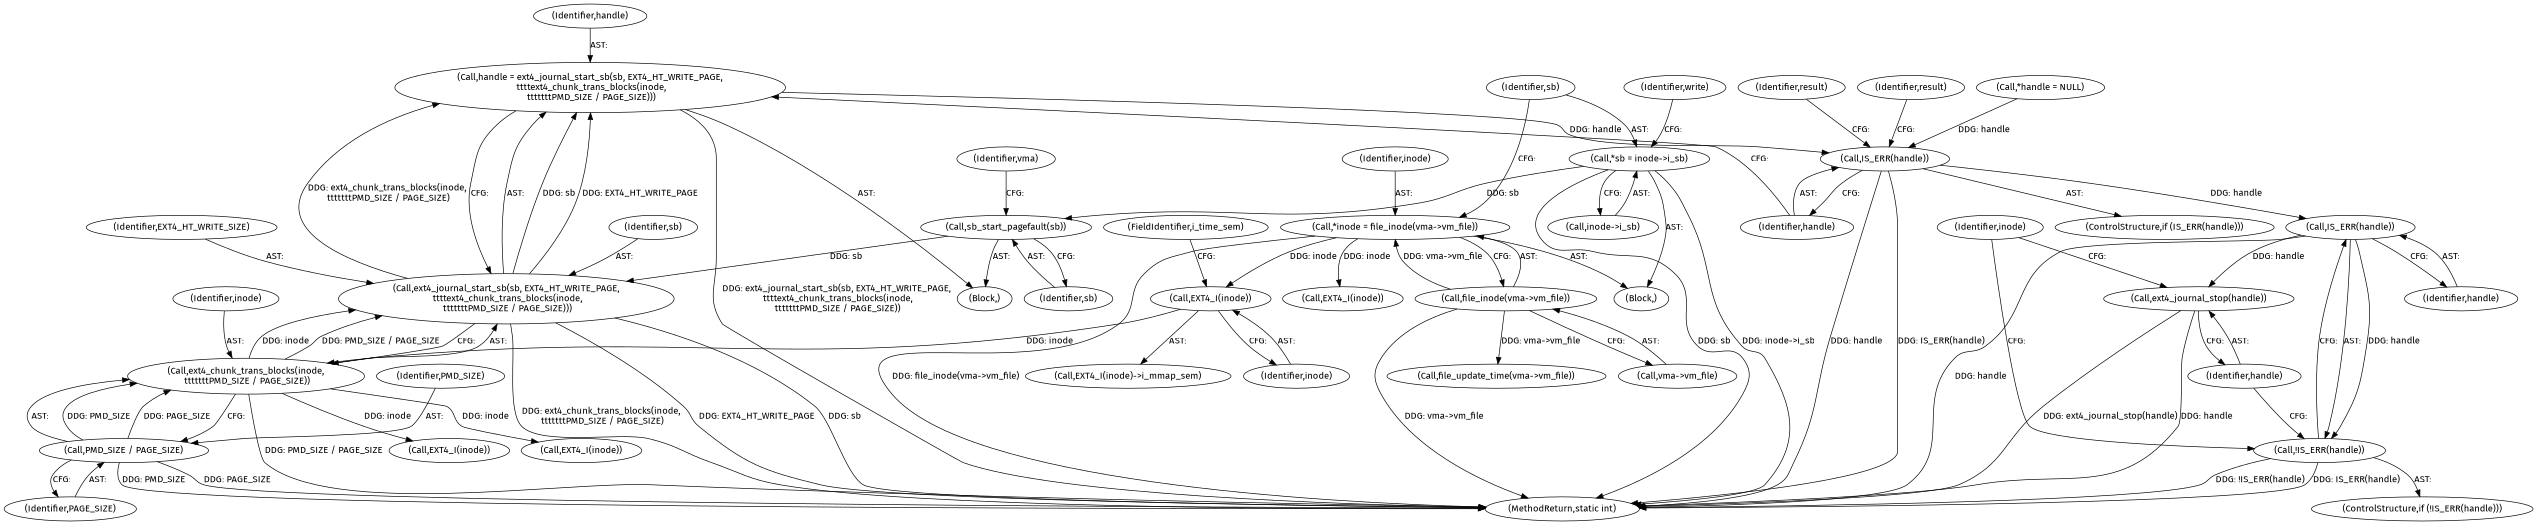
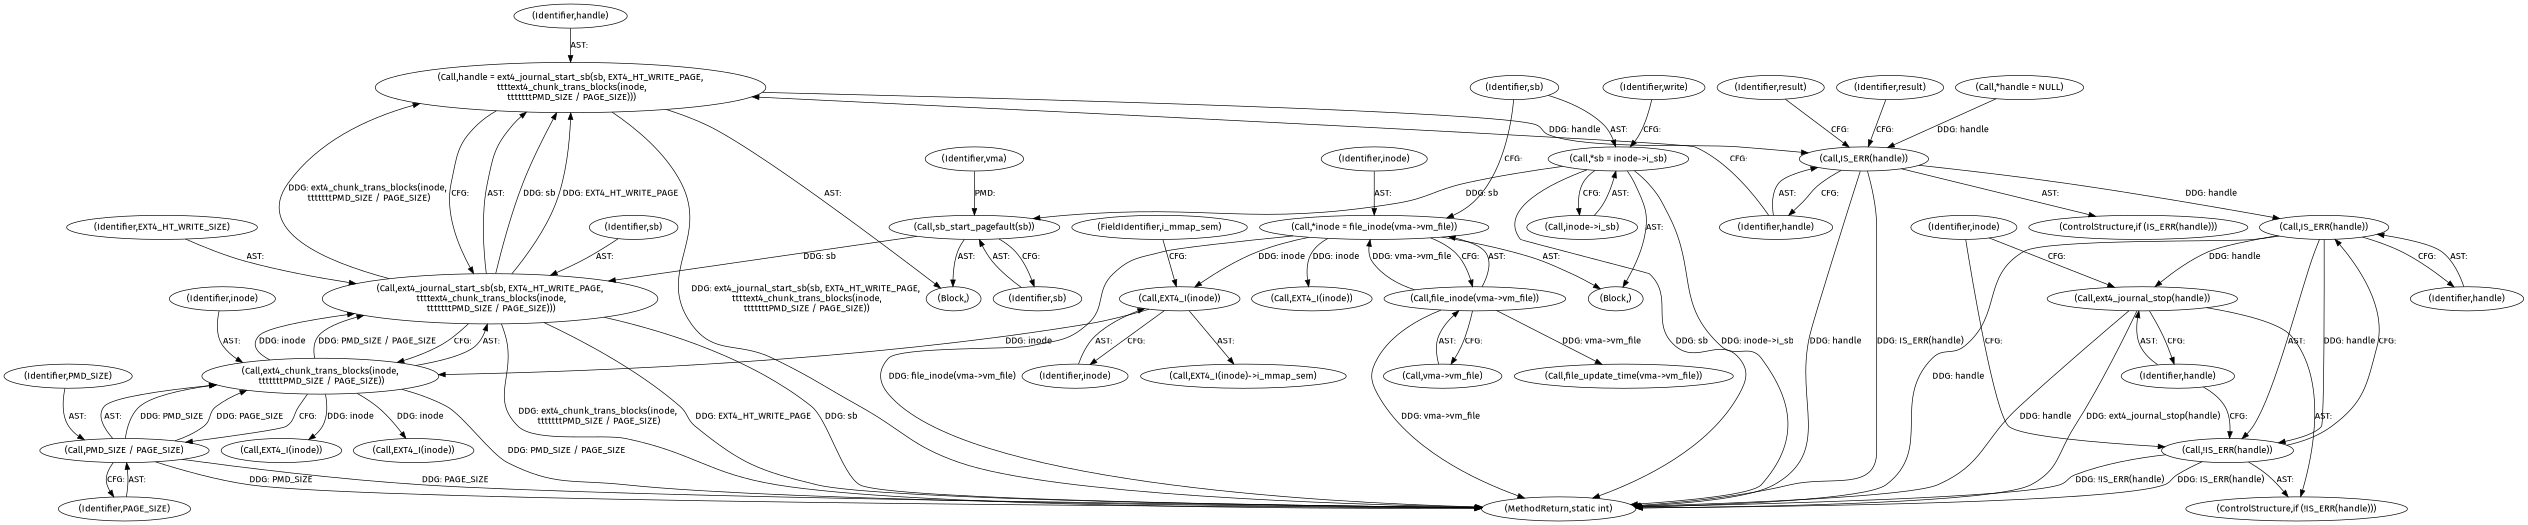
edge "(Identifier,vma)" -> "(Call,sb_start_pagefault(sb))": label "CFG: " -> "PMD: "
node "(FieldIdentifier,i_time_sem)": label "(FieldIdentifier,i_time_sem)" -> "(FieldIdentifier,i_mmap_sem)"
edge "(Call,ext4_journal_stop(handle))" -> "(ControlStructure,if (!IS_ERR(handle)))": added, label "AST:"
